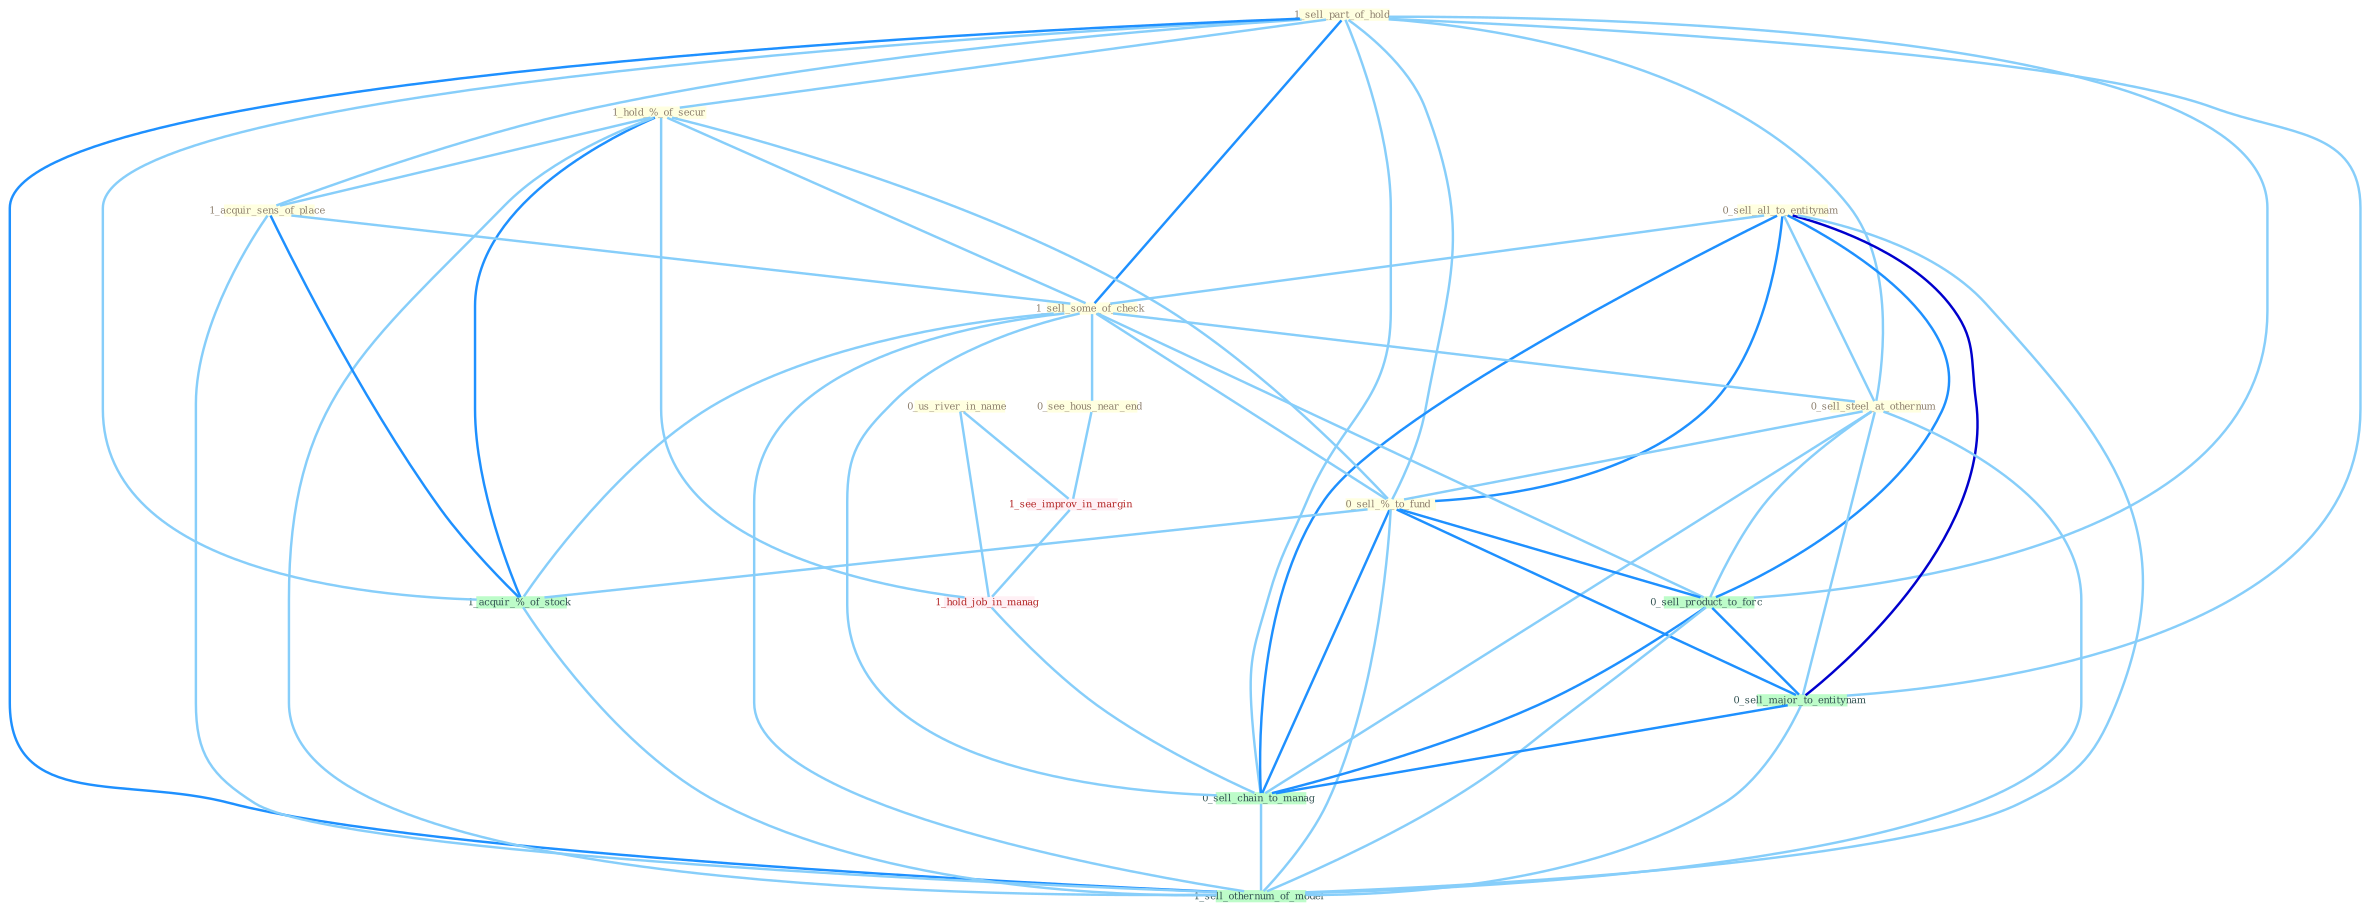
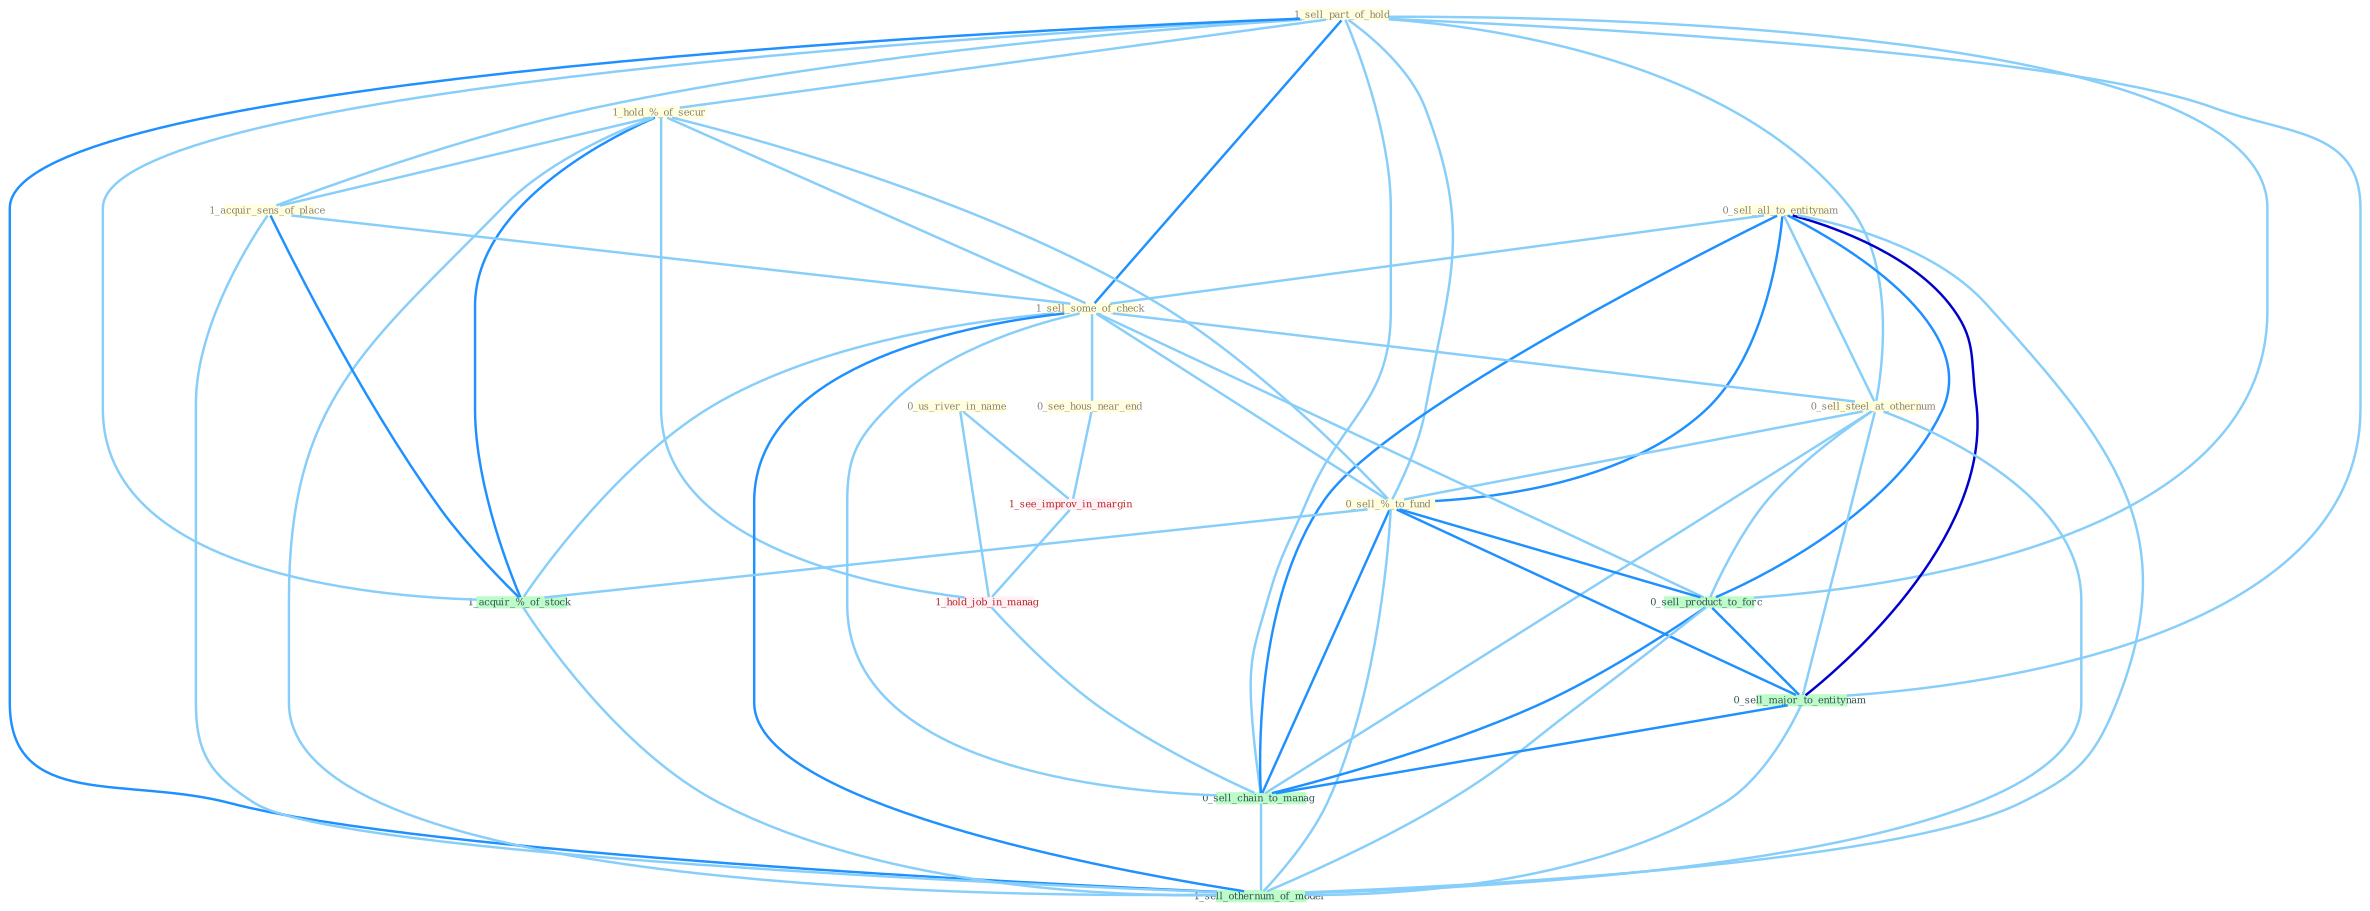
edge "1_sell_some_of_check" -- "1_sell_othernum_of_model": color #87cefa -> #1e90ff
